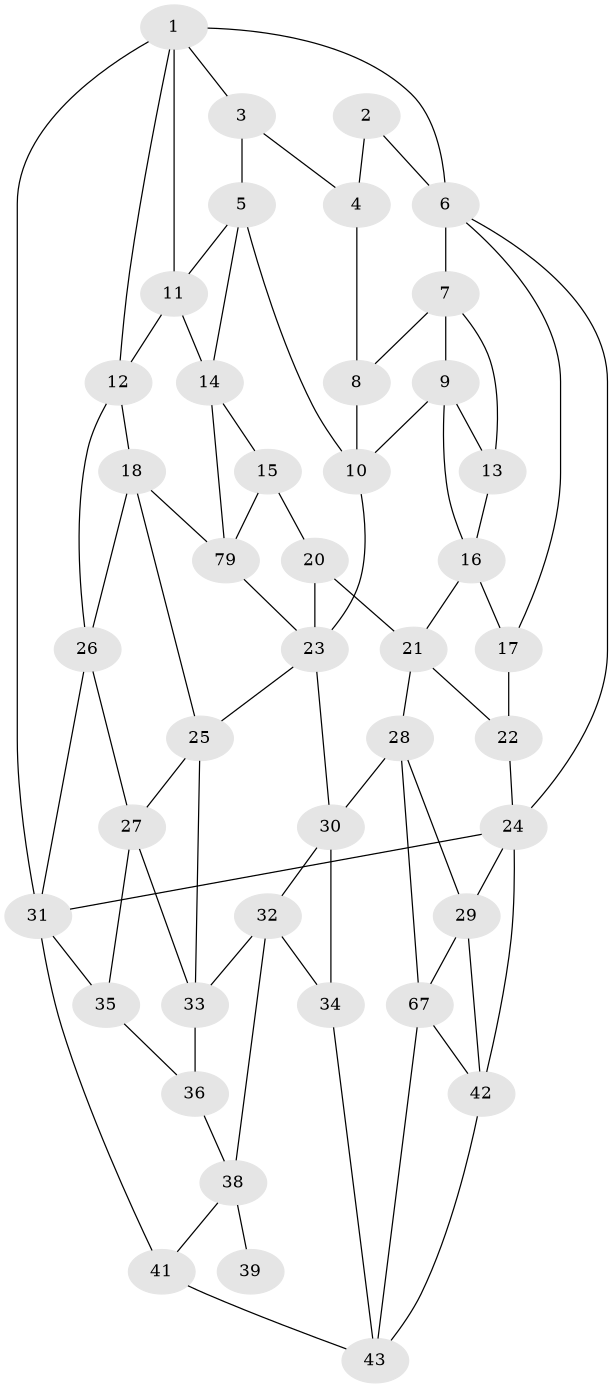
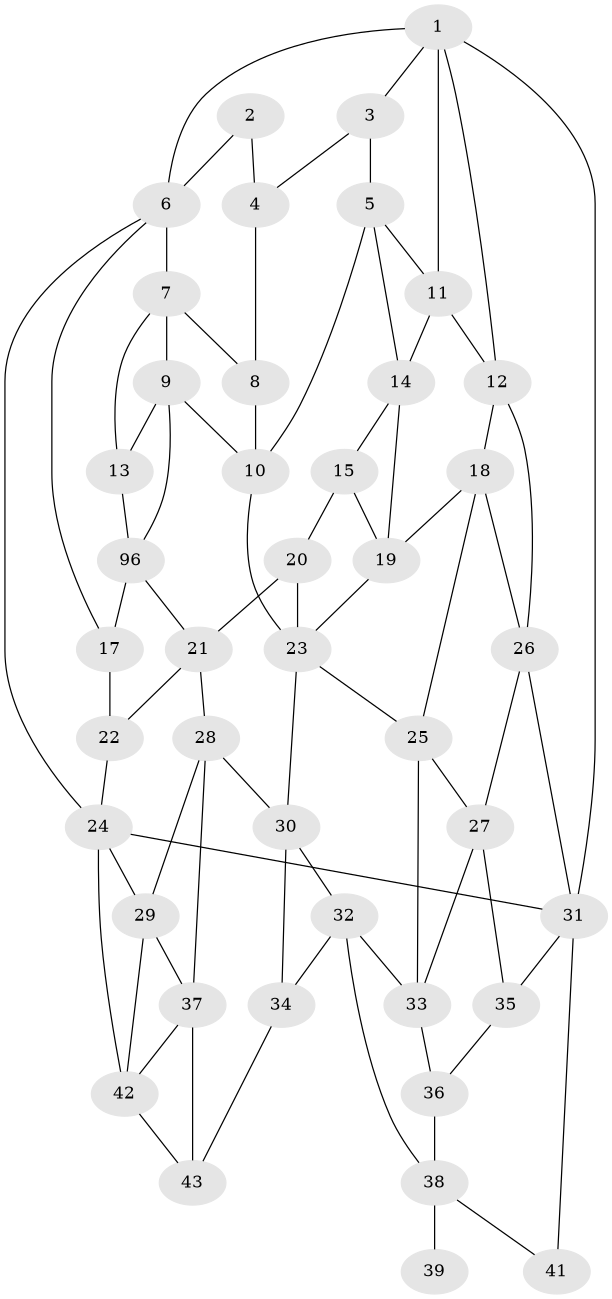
node "79": label "79" -> "19"
node "16": label "16" -> "96"
node "67": label "67" -> "37"
edge "41" -- "43": removed
